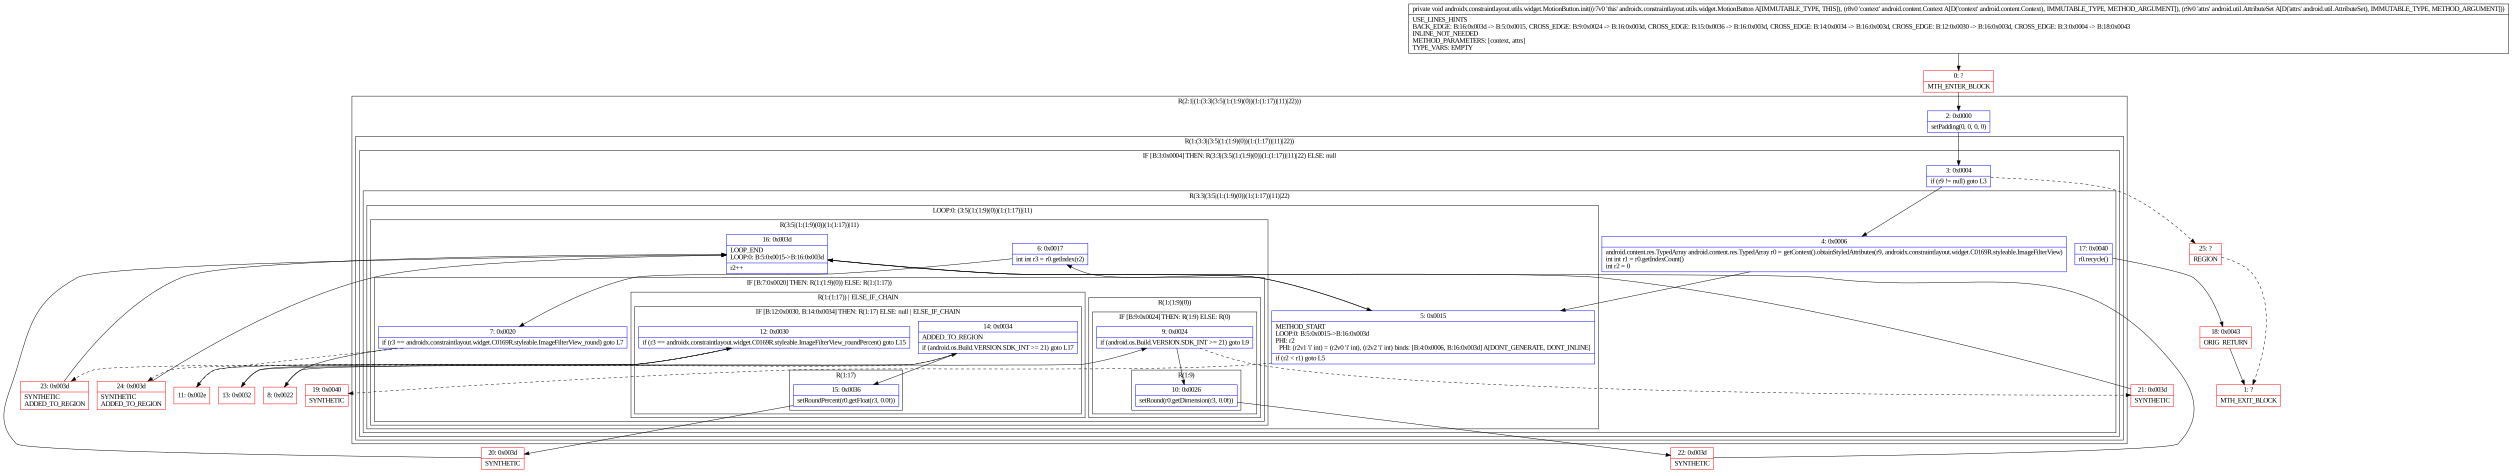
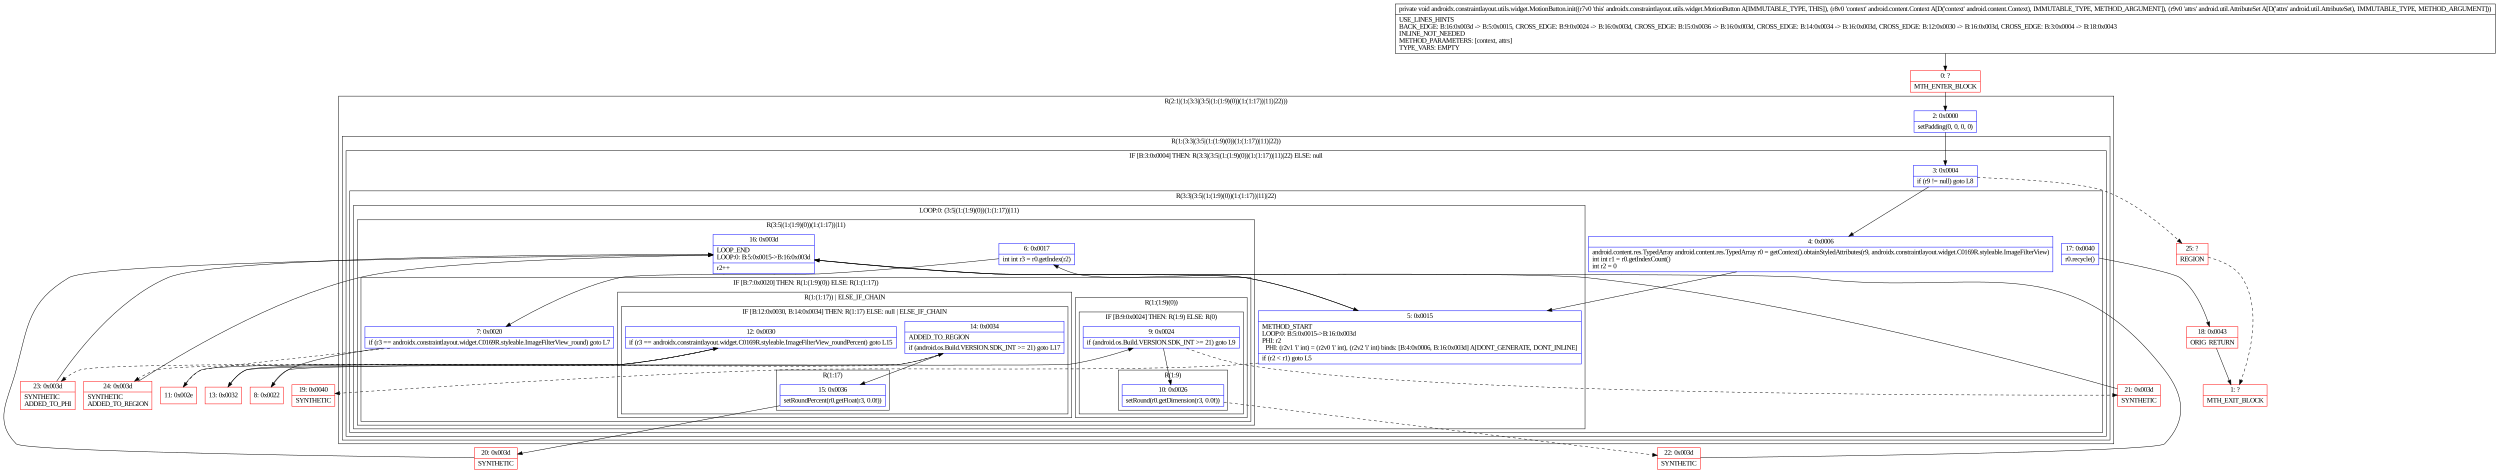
node "3: 0x0004": text "if (r9 != null) goto L3" -> "if (r9 != null) goto L8"
node "23: 0x003d": text "ADDED_TO_REGION" -> "ADDED_TO_PHI"
edge "10: 0x0026" -> "22: 0x003d": style solid -> dashed
